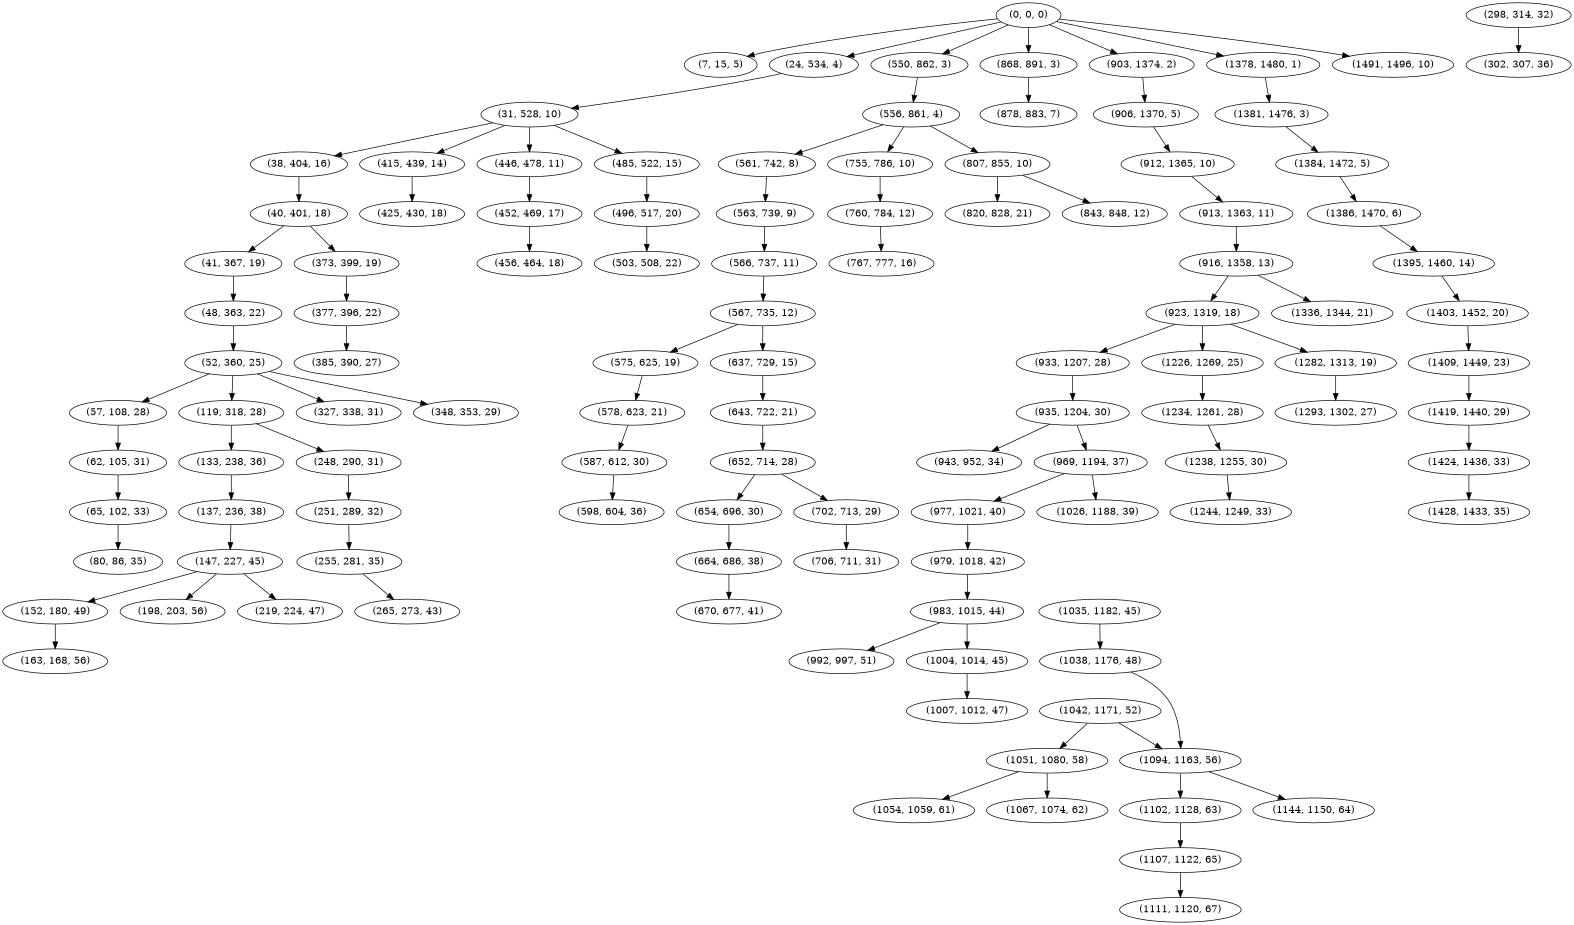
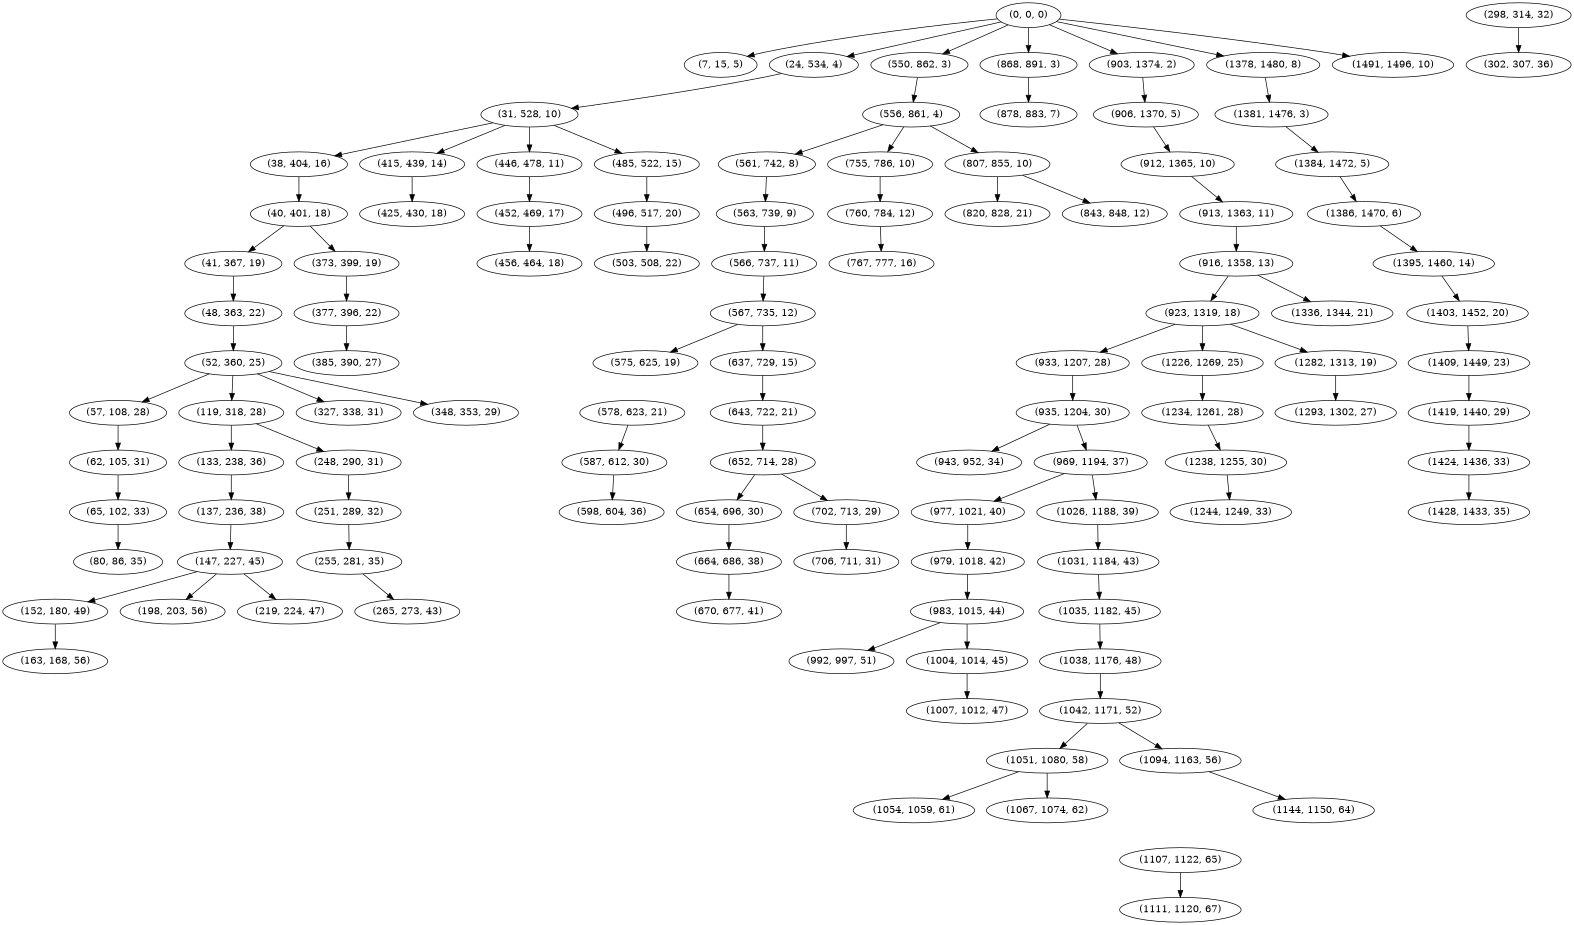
node "(1378, 1480, 1)": label "(1378, 1480, 1)" -> "(1378, 1480, 8)"
edge "(575, 625, 19)" -> "(578, 623, 21)": removed
node "(1031, 1184, 43)": added
edge "(1038, 1176, 48)" -> "(1094, 1163, 56)": now "(1038, 1176, 48)" -> "(1042, 1171, 52)"
node "(1102, 1128, 63)": removed
